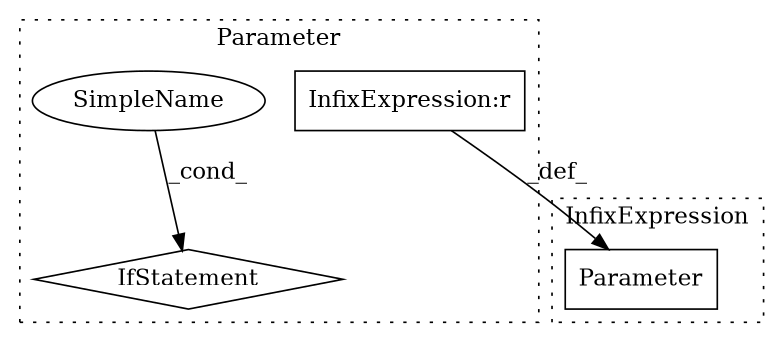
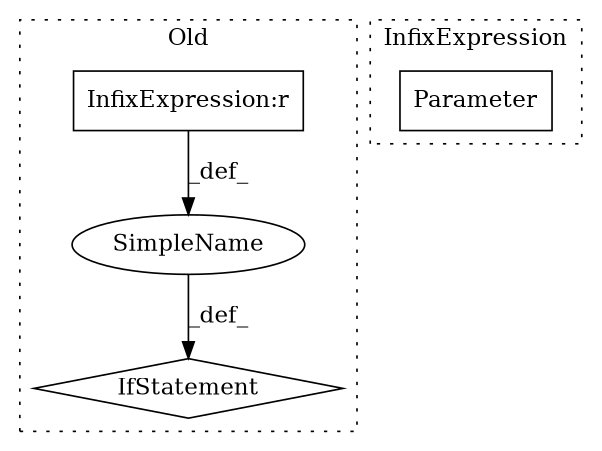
cluster "Parameter": label "Parameter" -> "Old"
edge "SimpleName" -> "IfStatement": label "_cond_" -> "_def_"
edge "InfixExpression:r" -> "Parameter": now "InfixExpression:r" -> "SimpleName"
